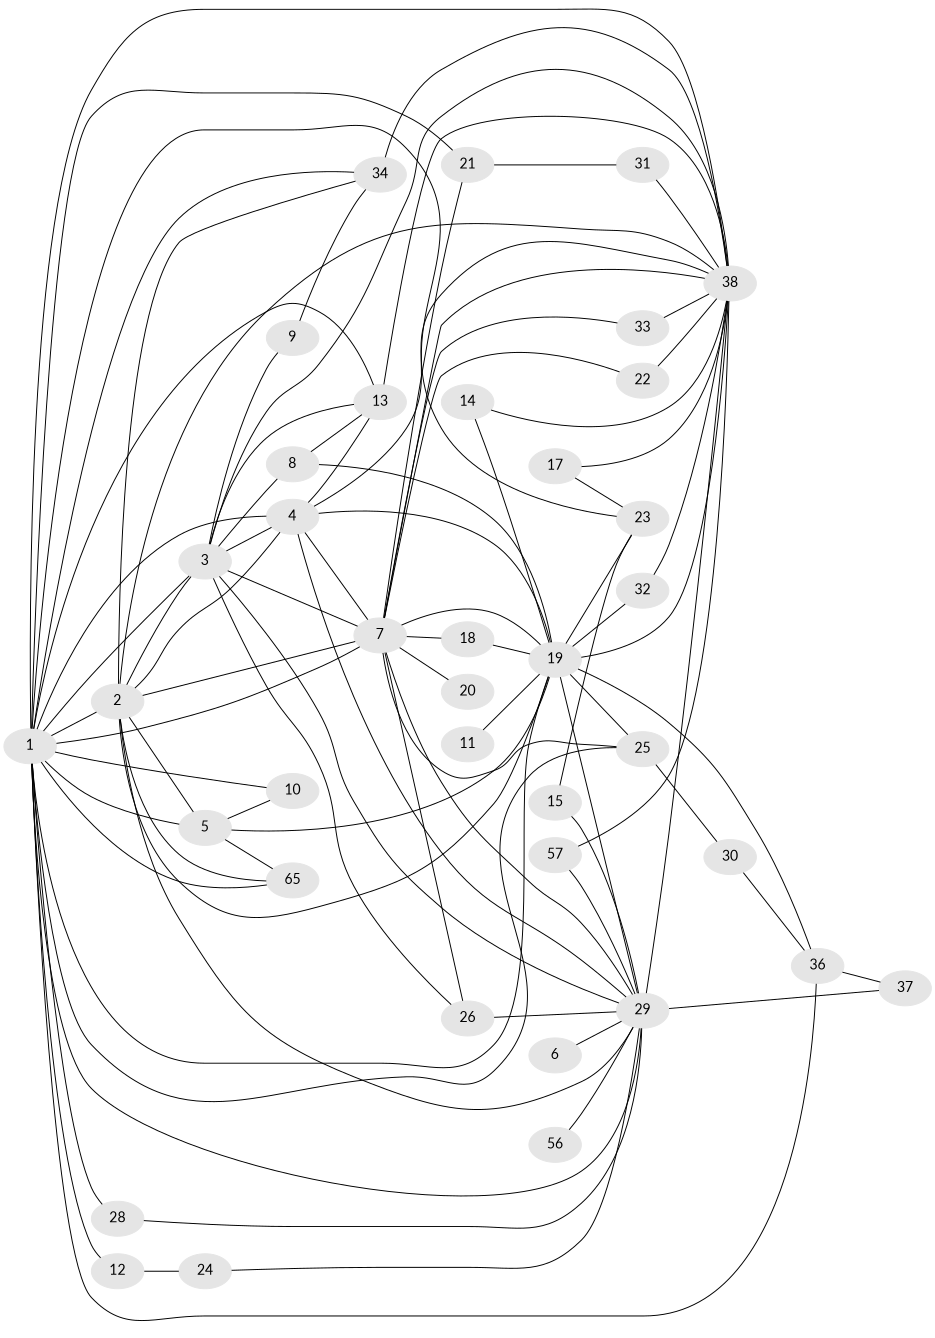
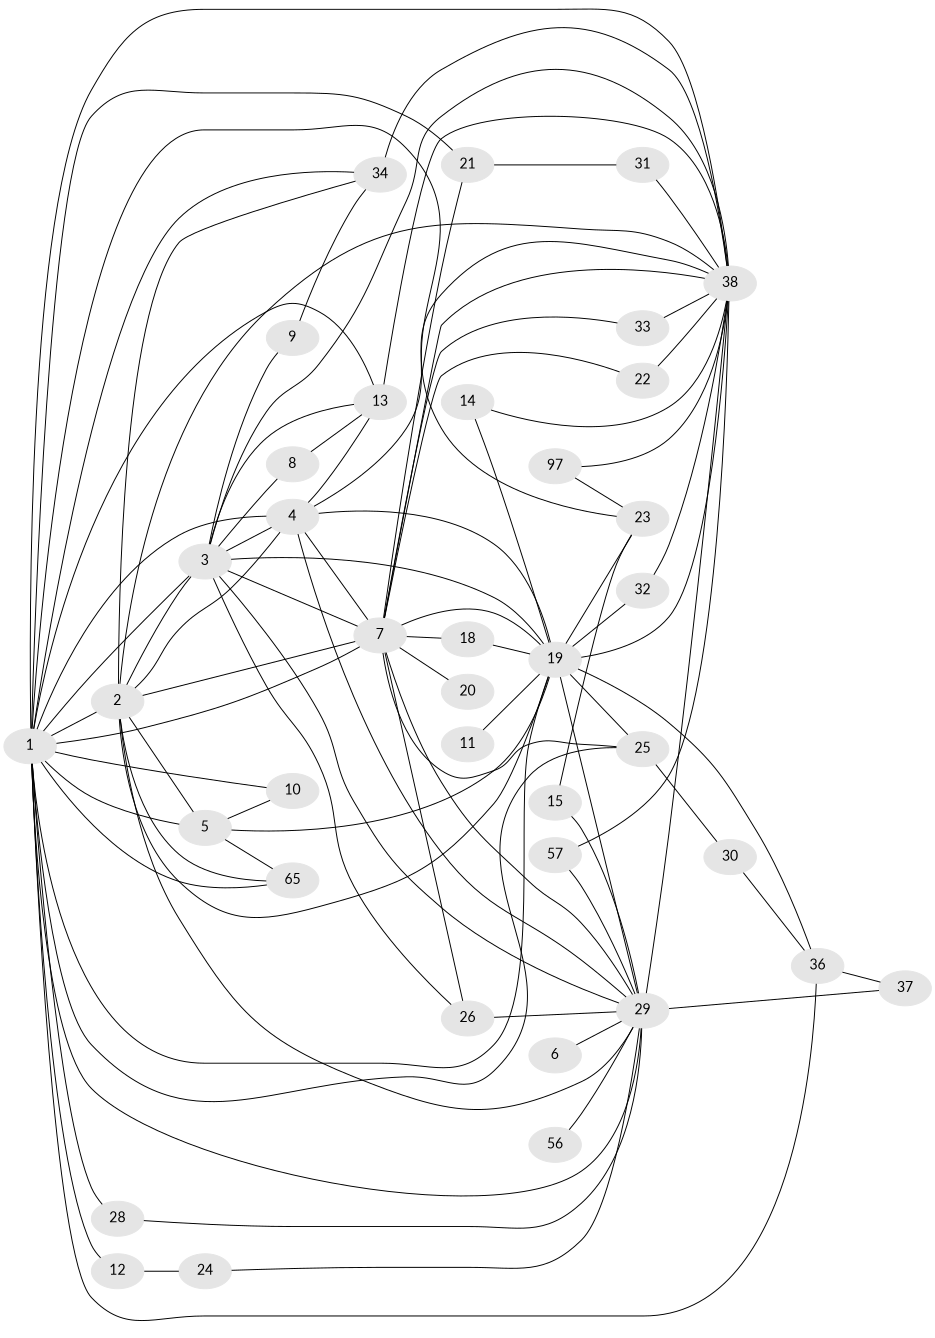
node "17": label "17" -> "97"
edge "8" -- "19": now "3" -- "19"
